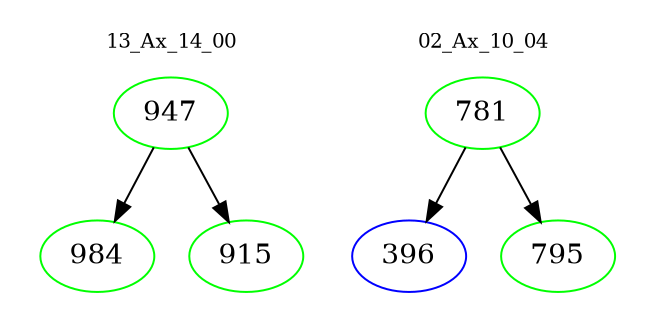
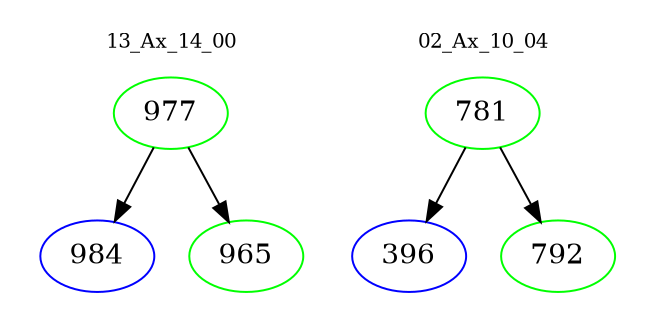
node "947": label "947" -> "977"
node "984": color green -> blue
node "915": label "915" -> "965"
node "795": label "795" -> "792"
